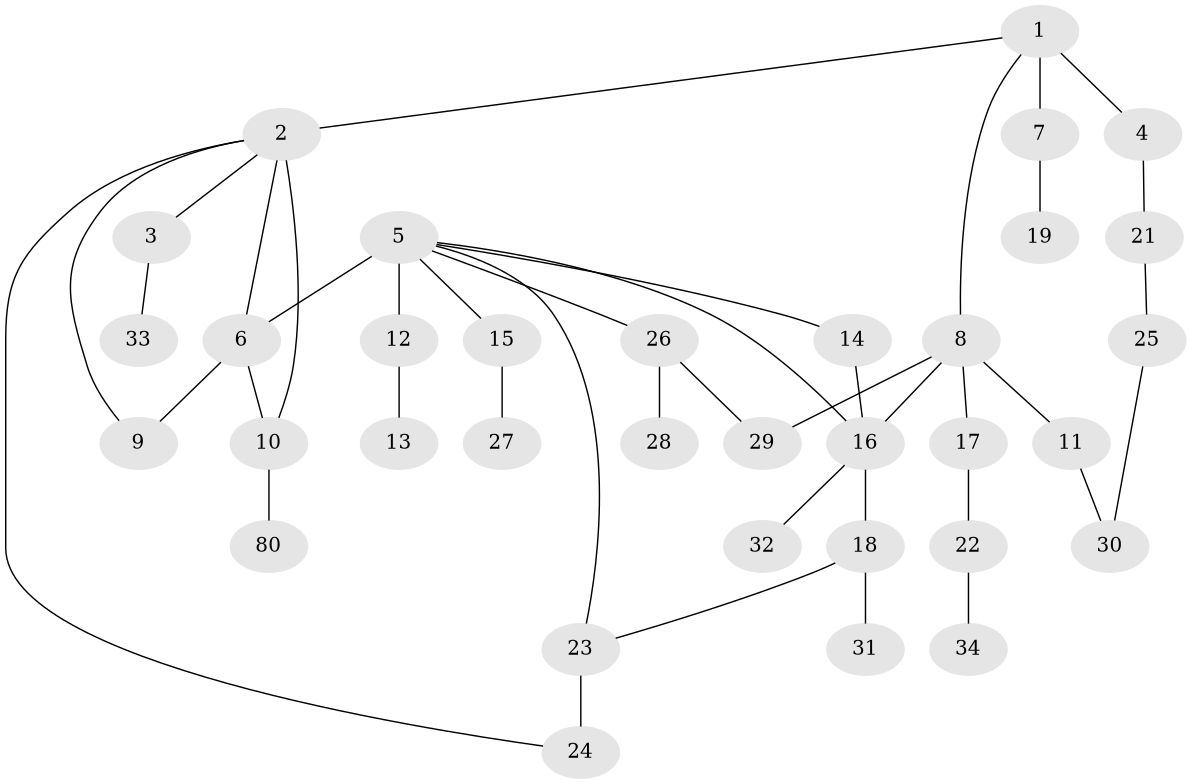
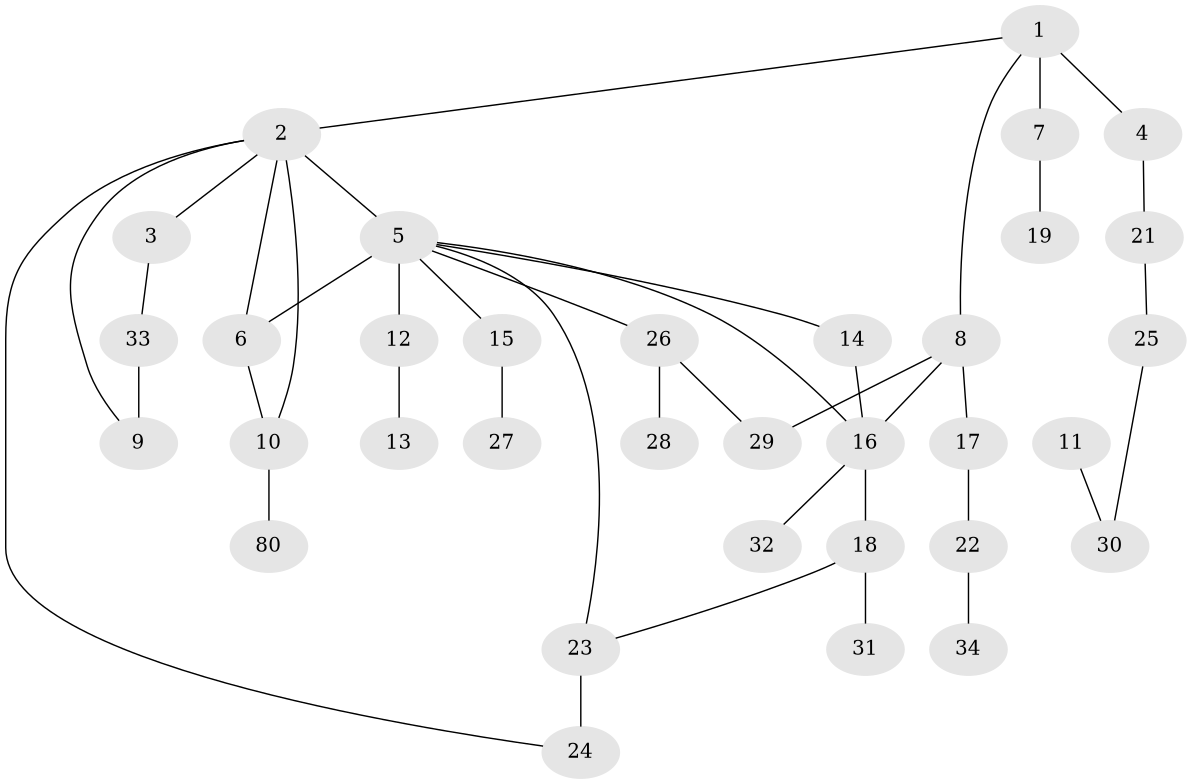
edge "2" -- "5": added
edge "6" -- "9": now "33" -- "9"
edge "8" -- "11": removed
